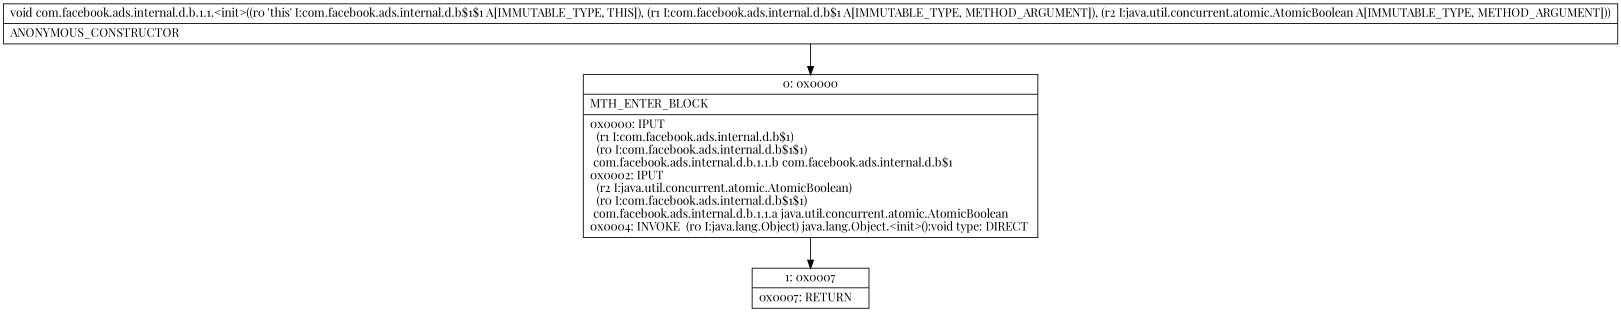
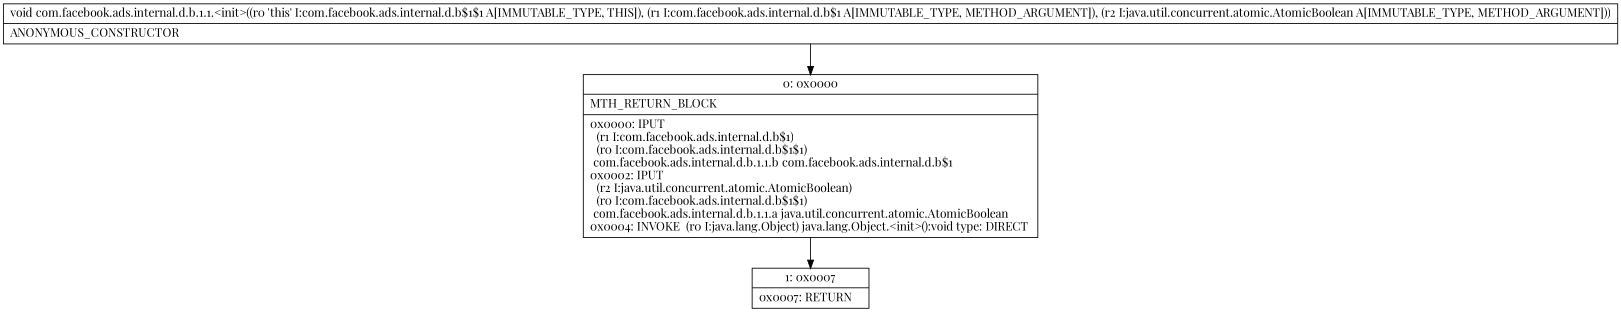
node "0: 0x0000": text "MTH_ENTER_BLOCK" -> "MTH_RETURN_BLOCK"
